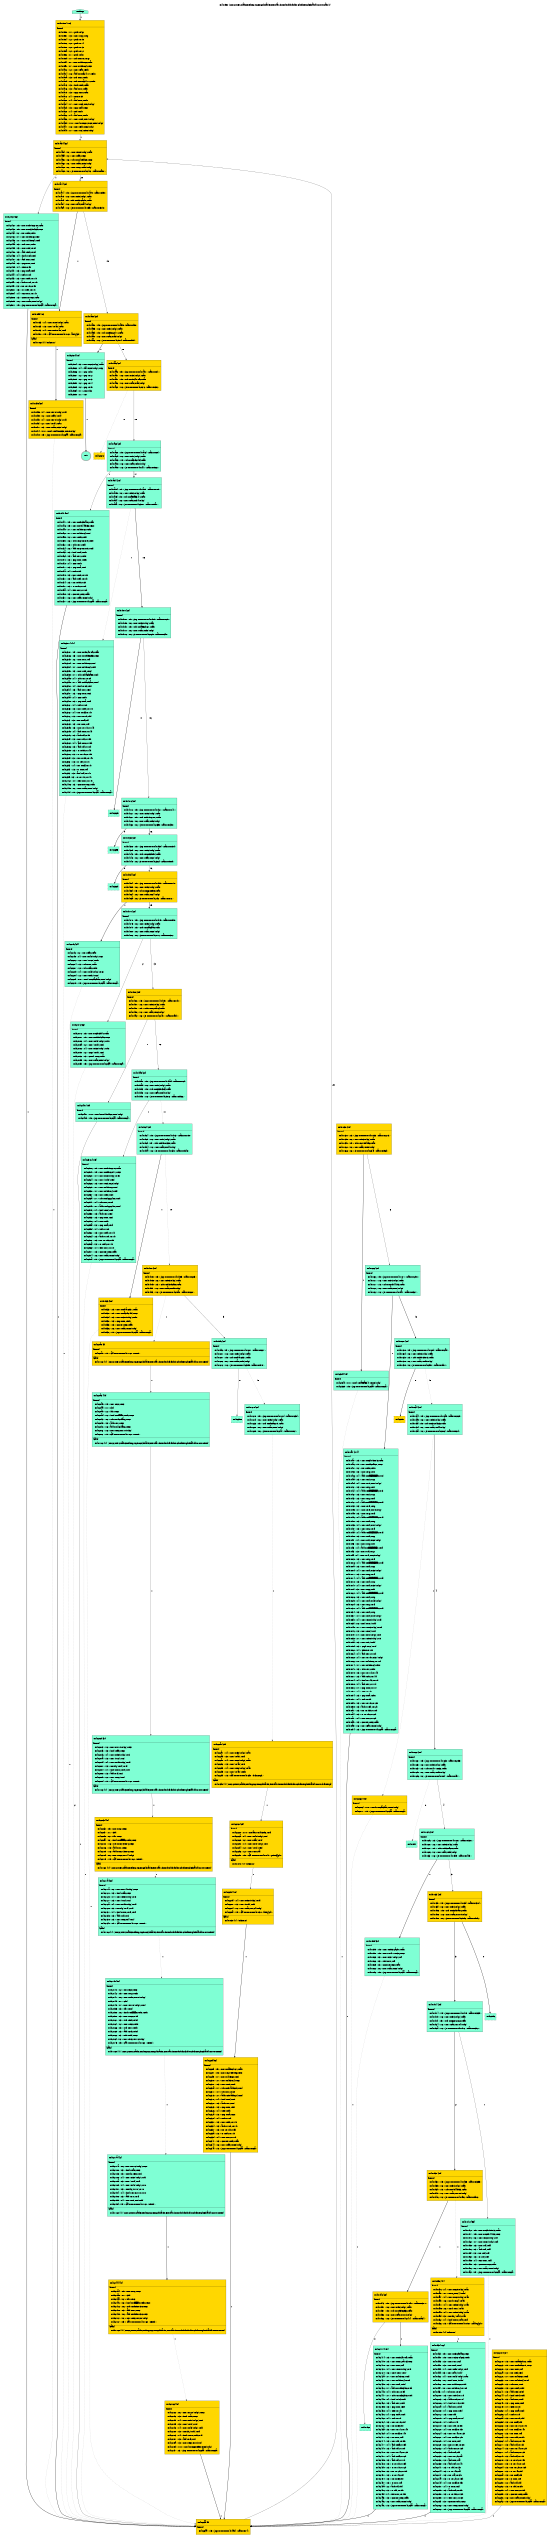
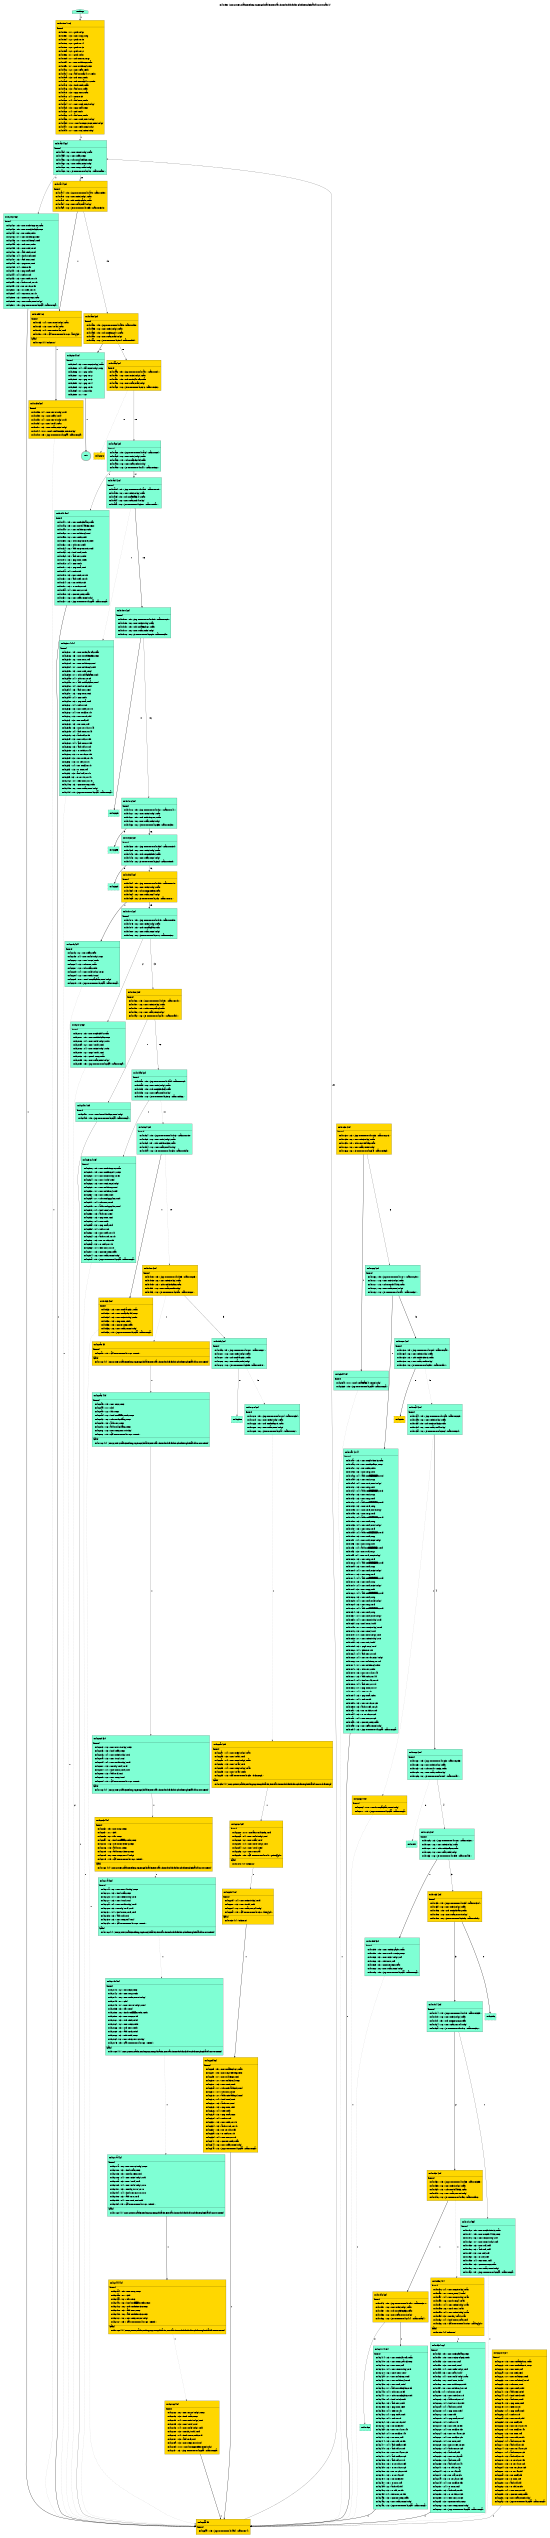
node "0x401a54 [32]": fillcolor gold -> aquamarine
